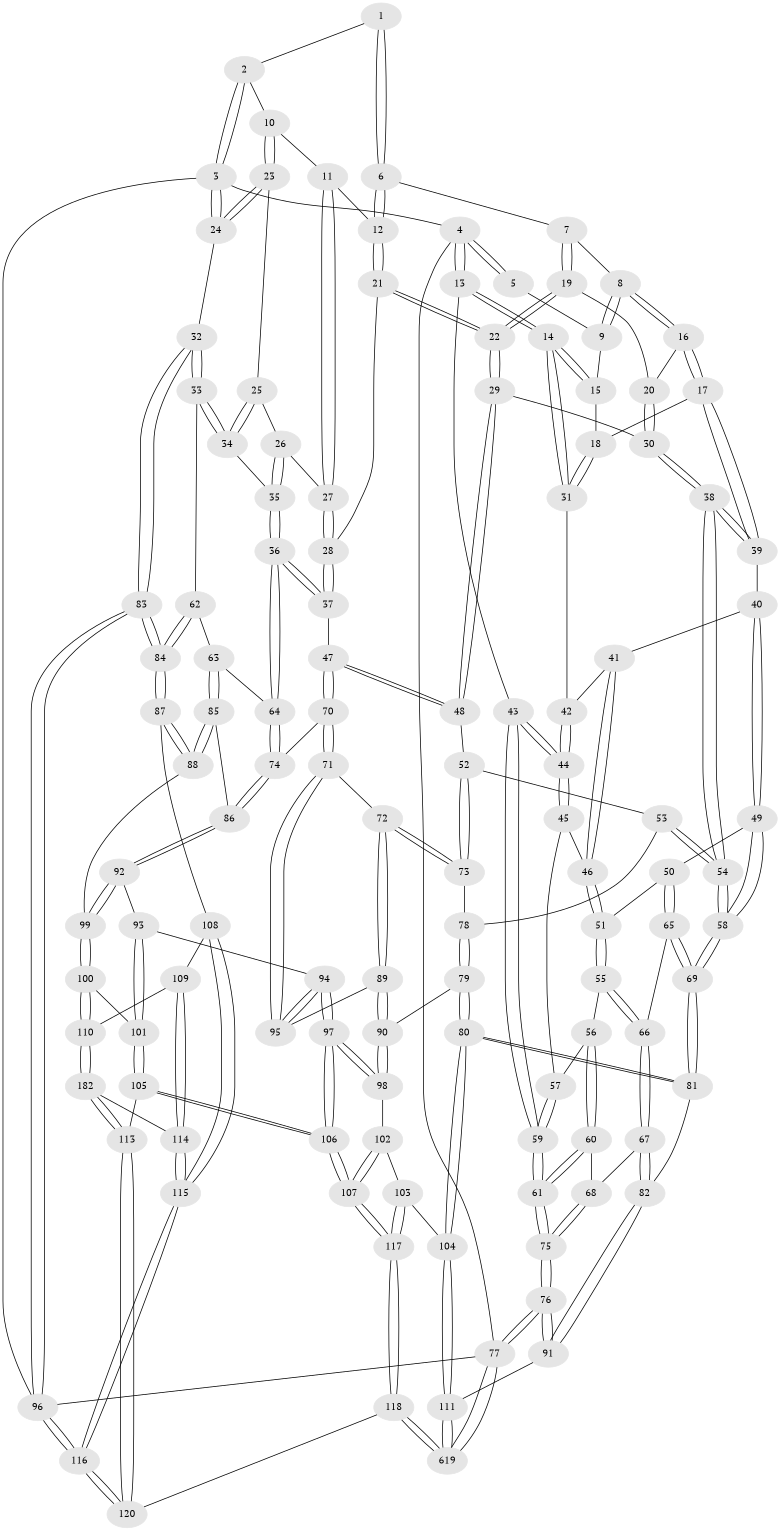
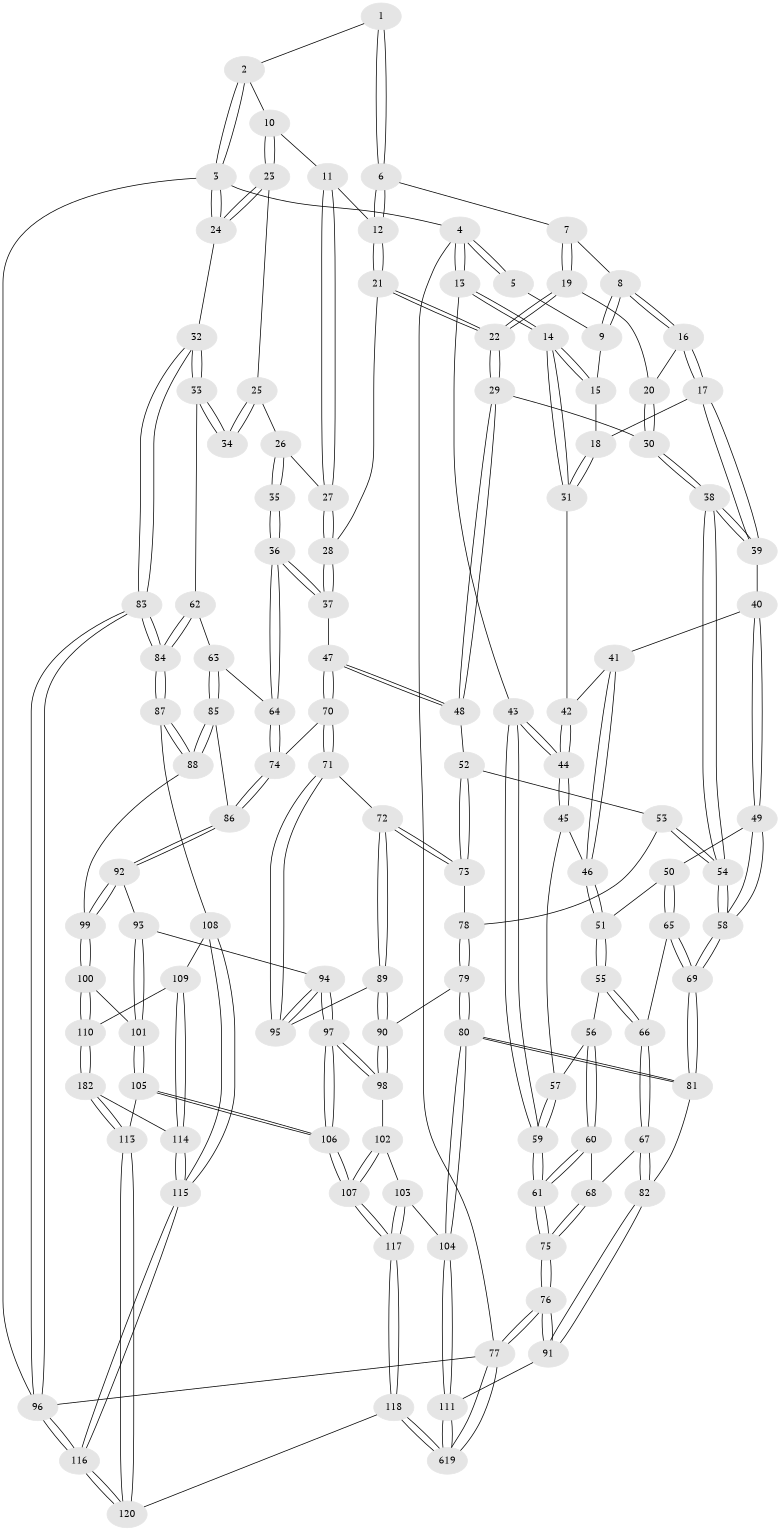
edge "34" -- "35": removed
